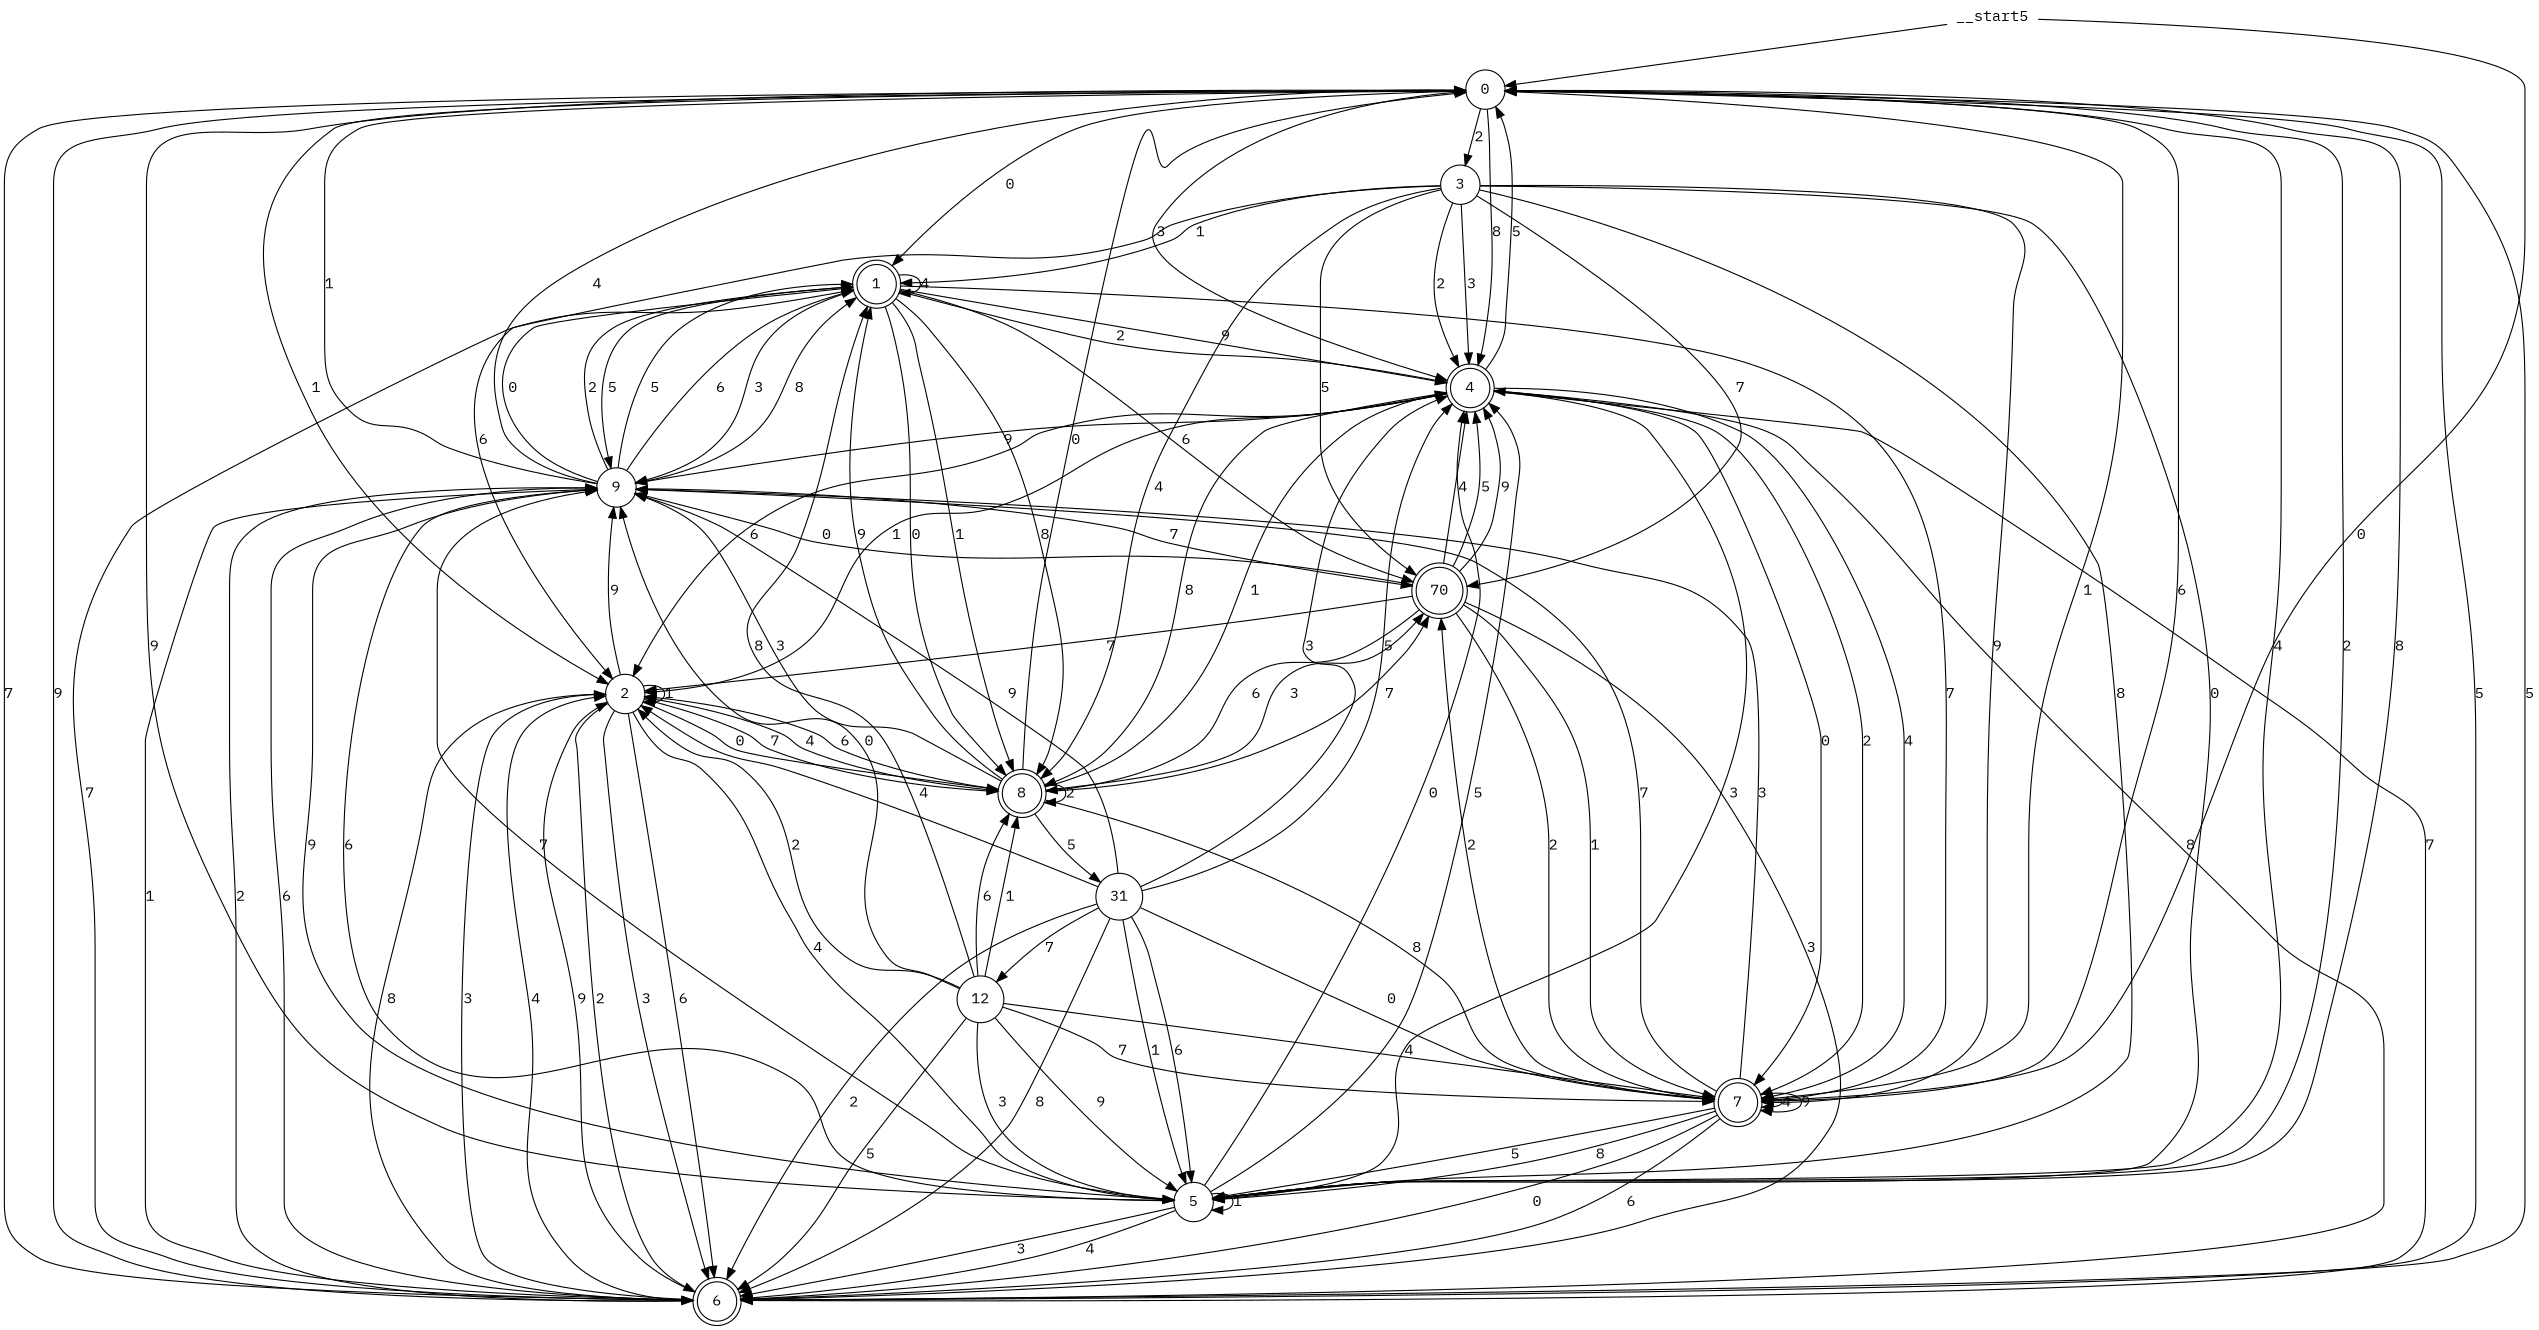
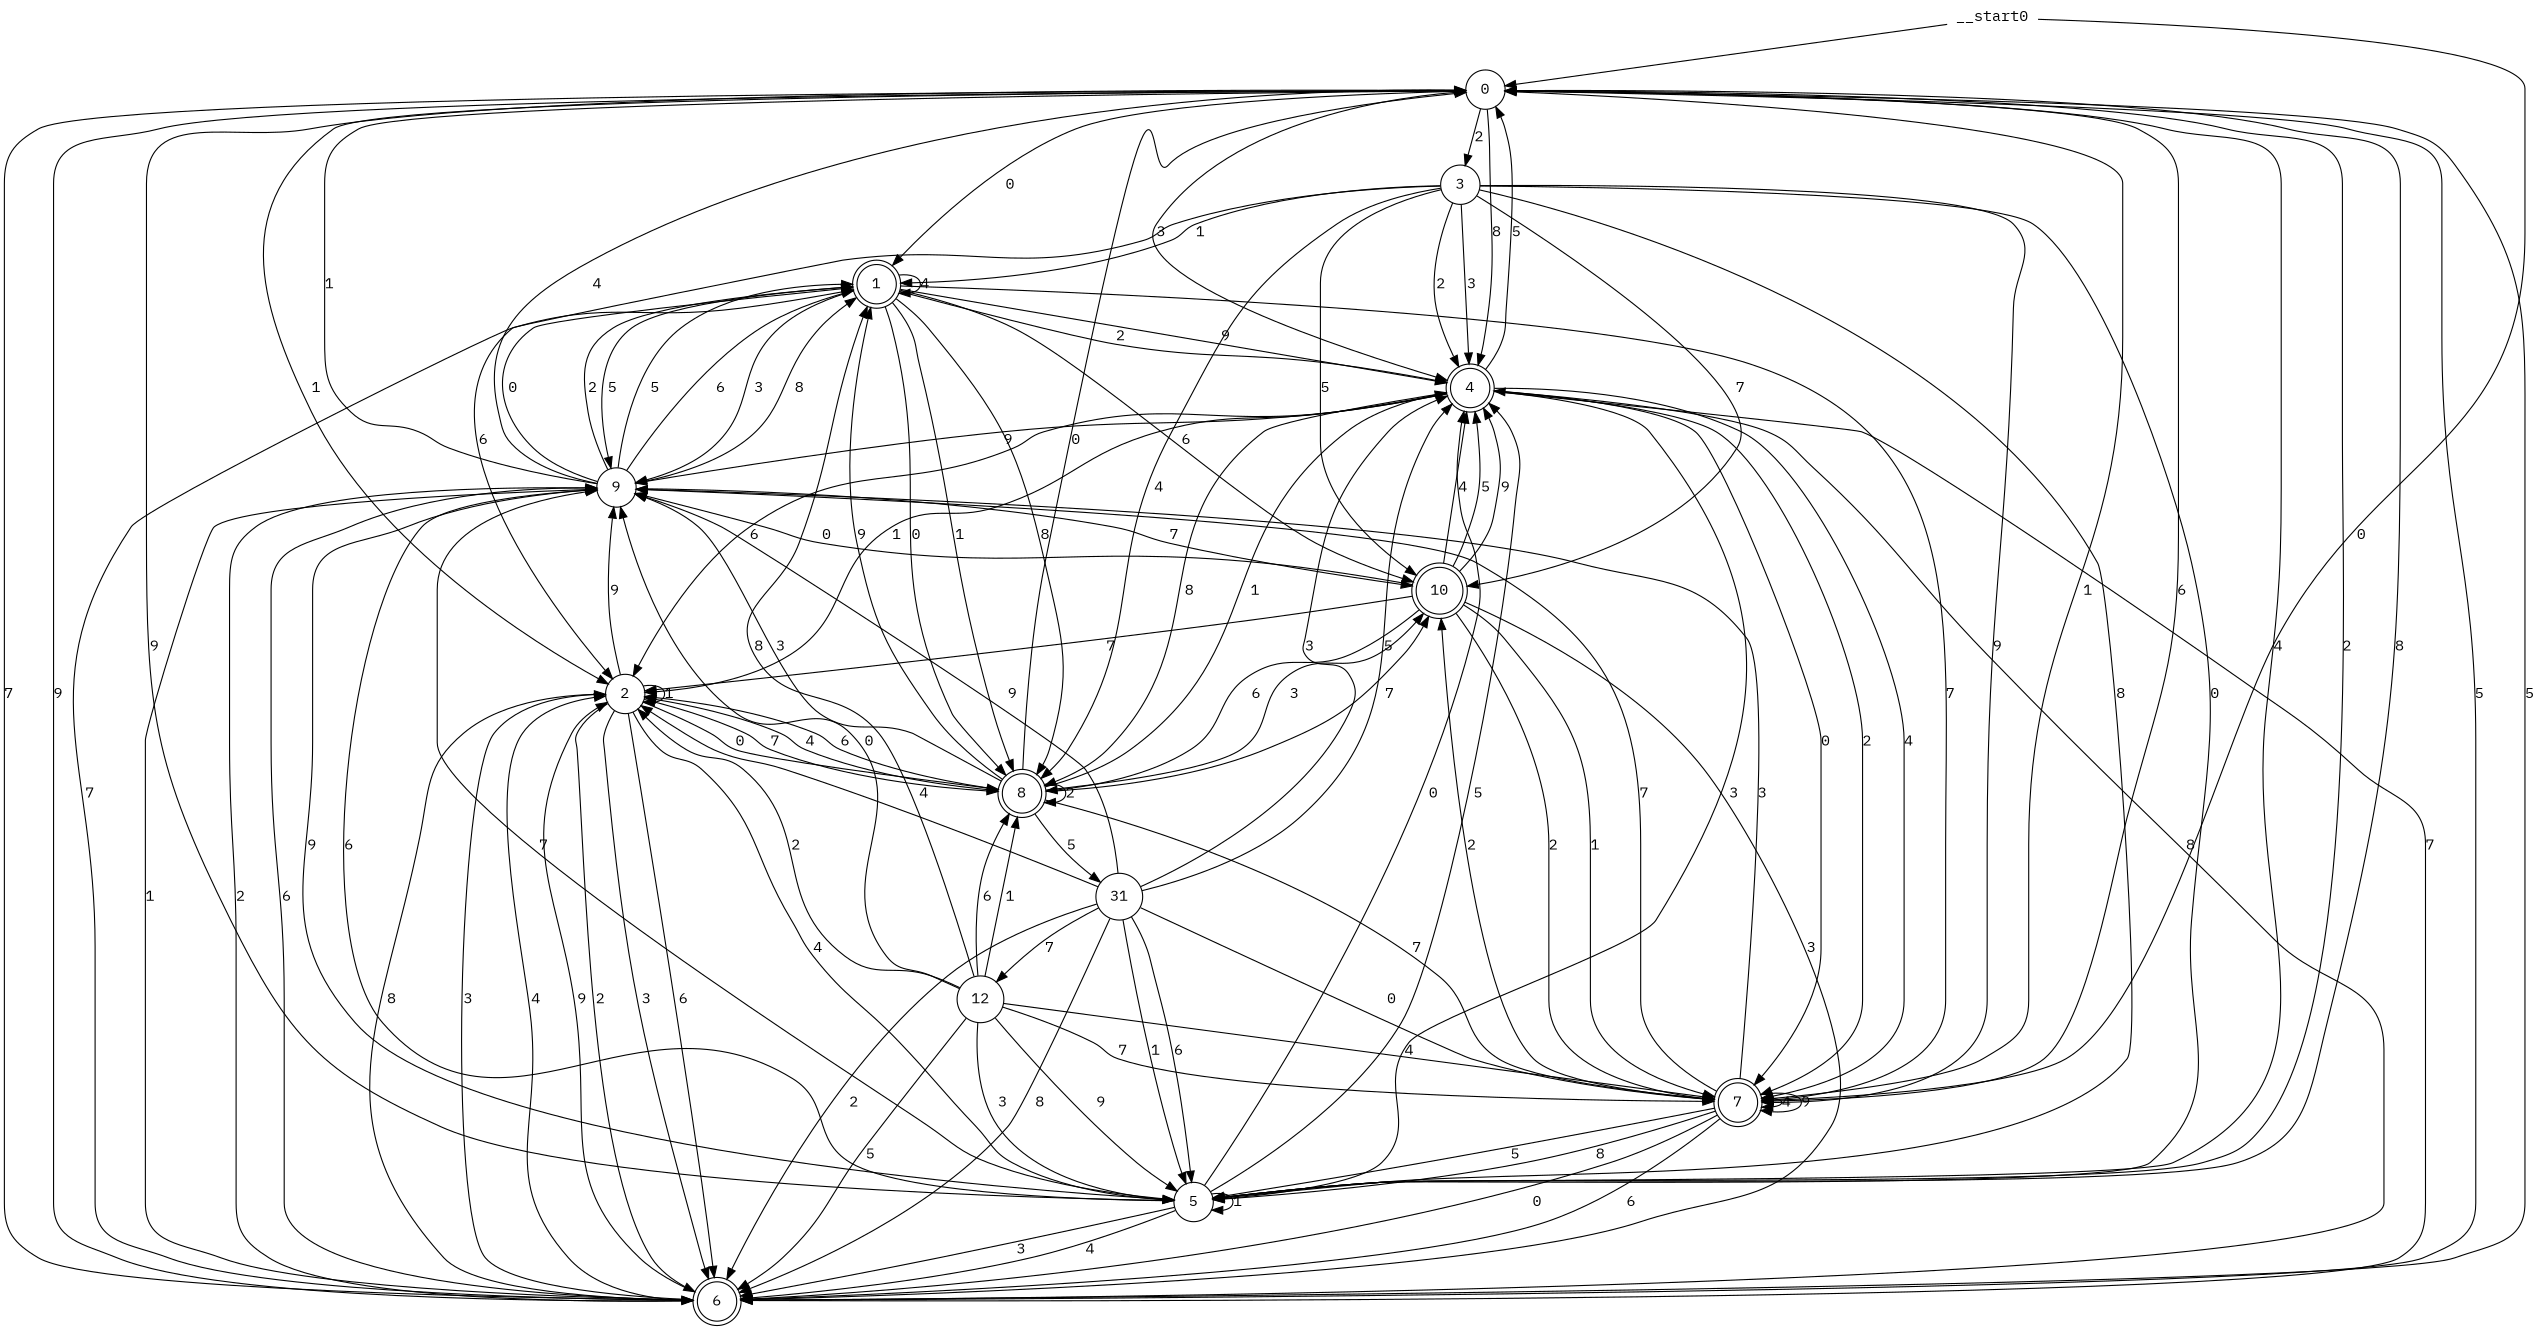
node "__start5": label "__start5" -> "__start0"
node "70": label "70" -> "10"
edge "8" -> "7": label "8" -> "7"
